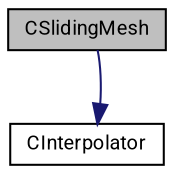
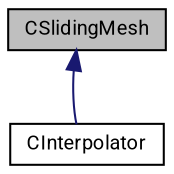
edge "CSlidingMesh" -> "CInterpolator": reversed
